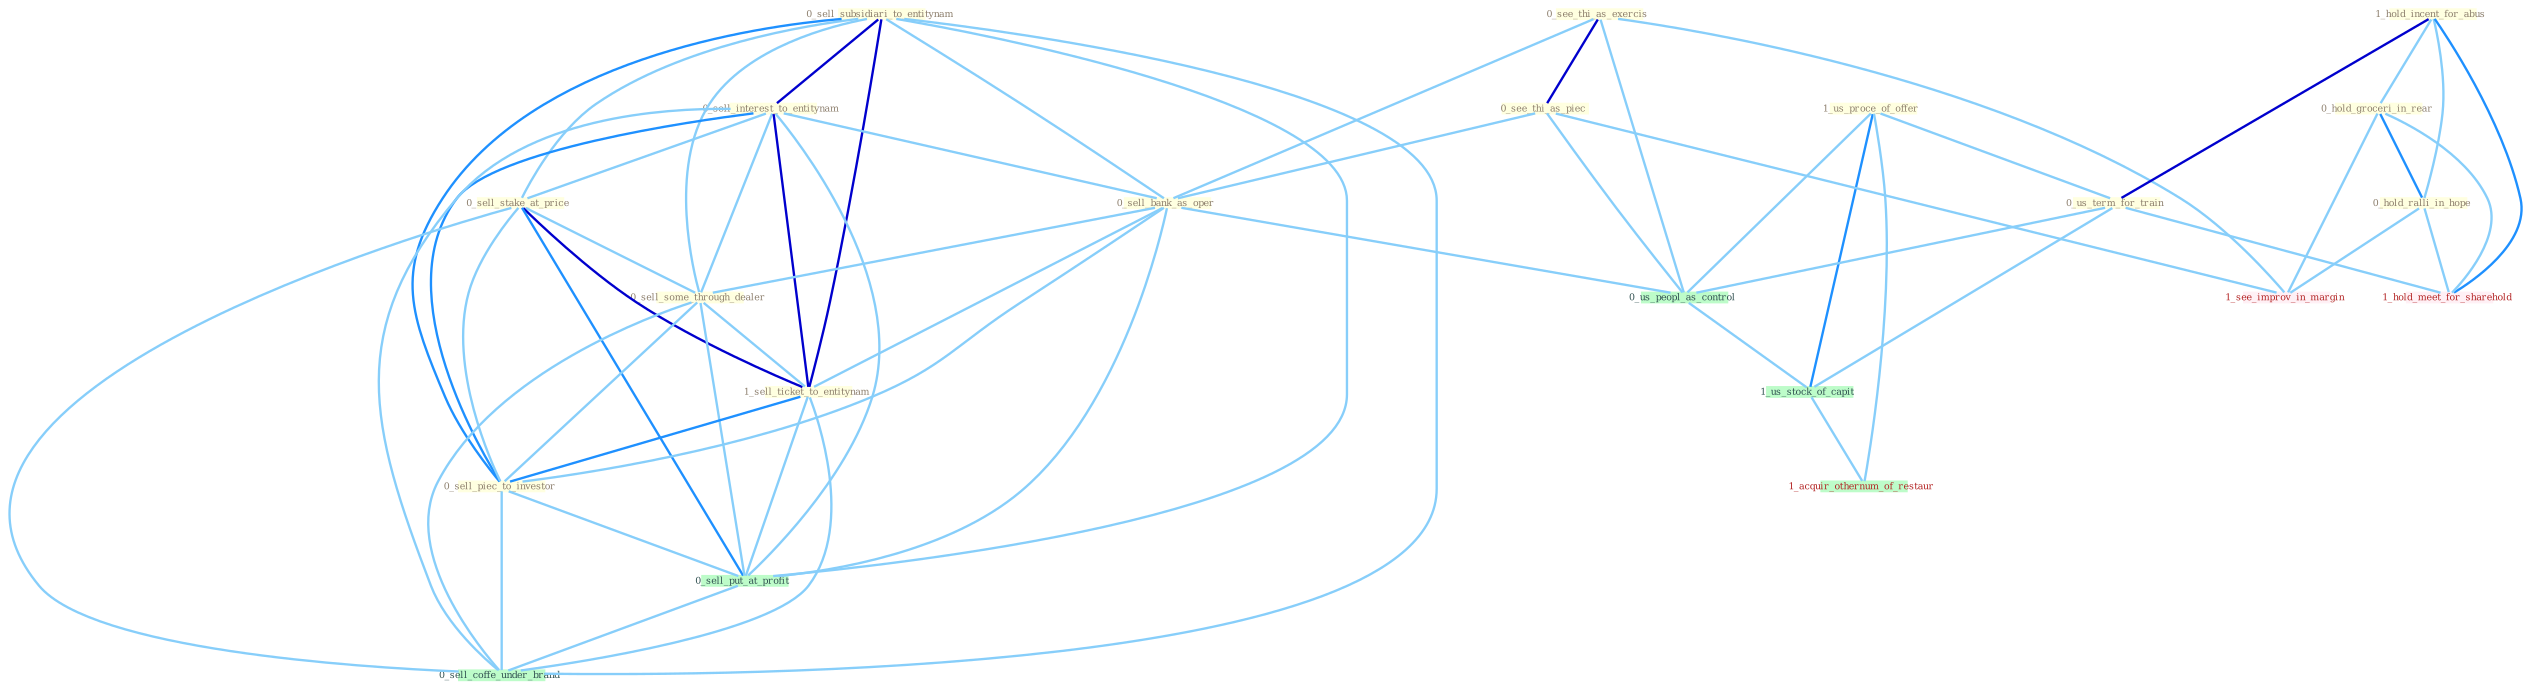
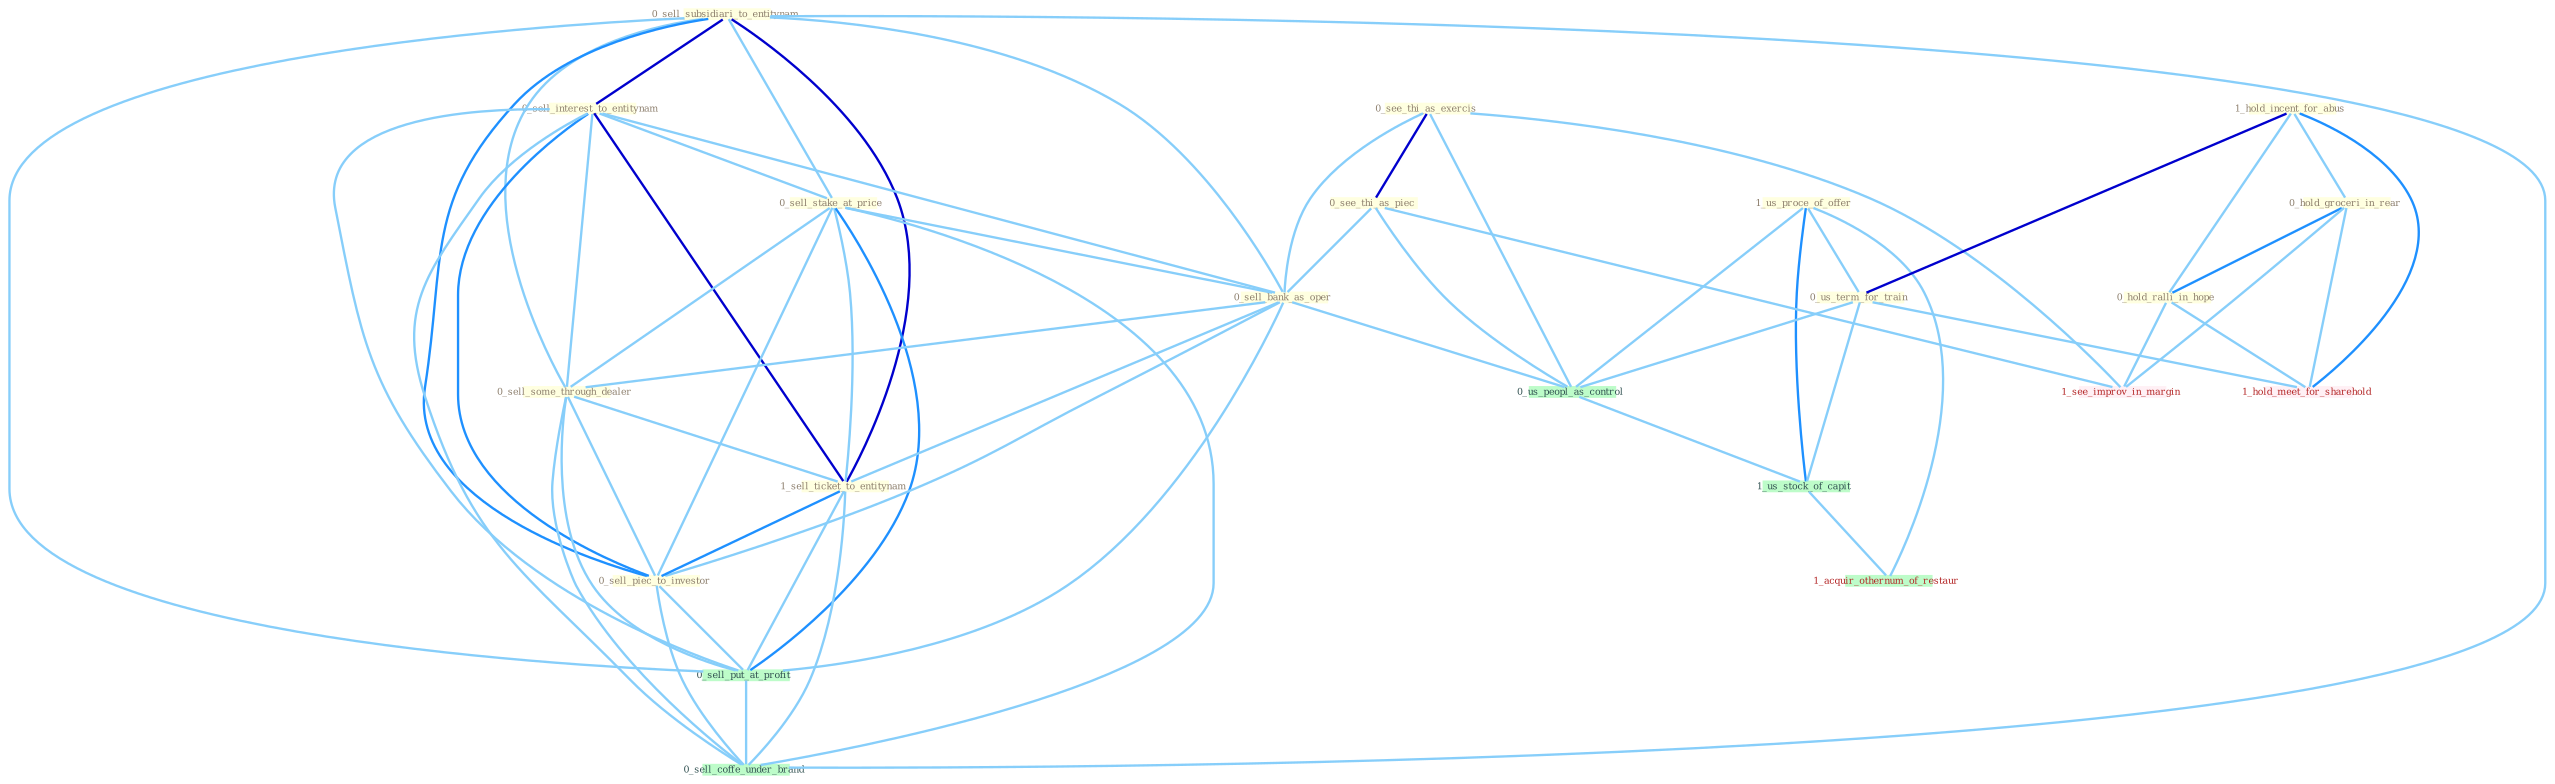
edge "0_sell_stake_at_price" -- "0_sell_bank_as_oper": added
edge "0_sell_stake_at_price" -- "1_sell_ticket_to_entitynam": color #0000cd -> #87cefa
